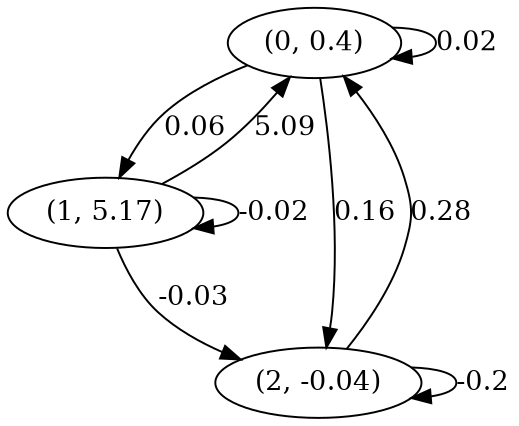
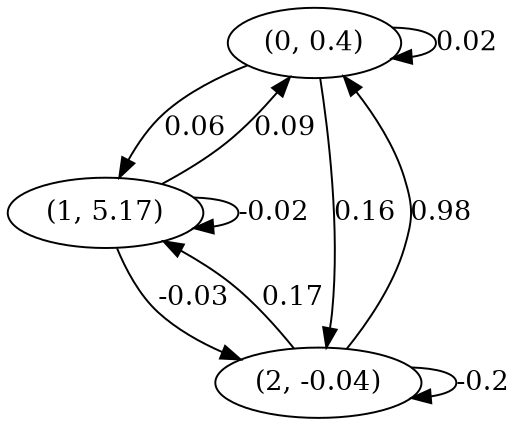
edge "(1, 5.17)" -> "(0, 0.4)": label "5.09" -> "0.09"
edge "(2, -0.04)" -> "(0, 0.4)": label "0.28" -> "0.98"
edge "(2, -0.04)" -> "(1, 5.17)": added, label "0.17"
